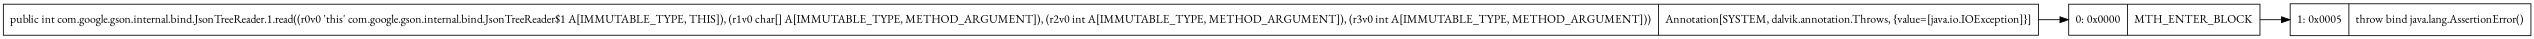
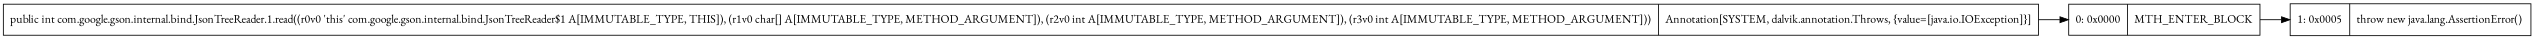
node "1: 0x0005": text "throw bind java.lang.AssertionError()" -> "throw new java.lang.AssertionError()"
